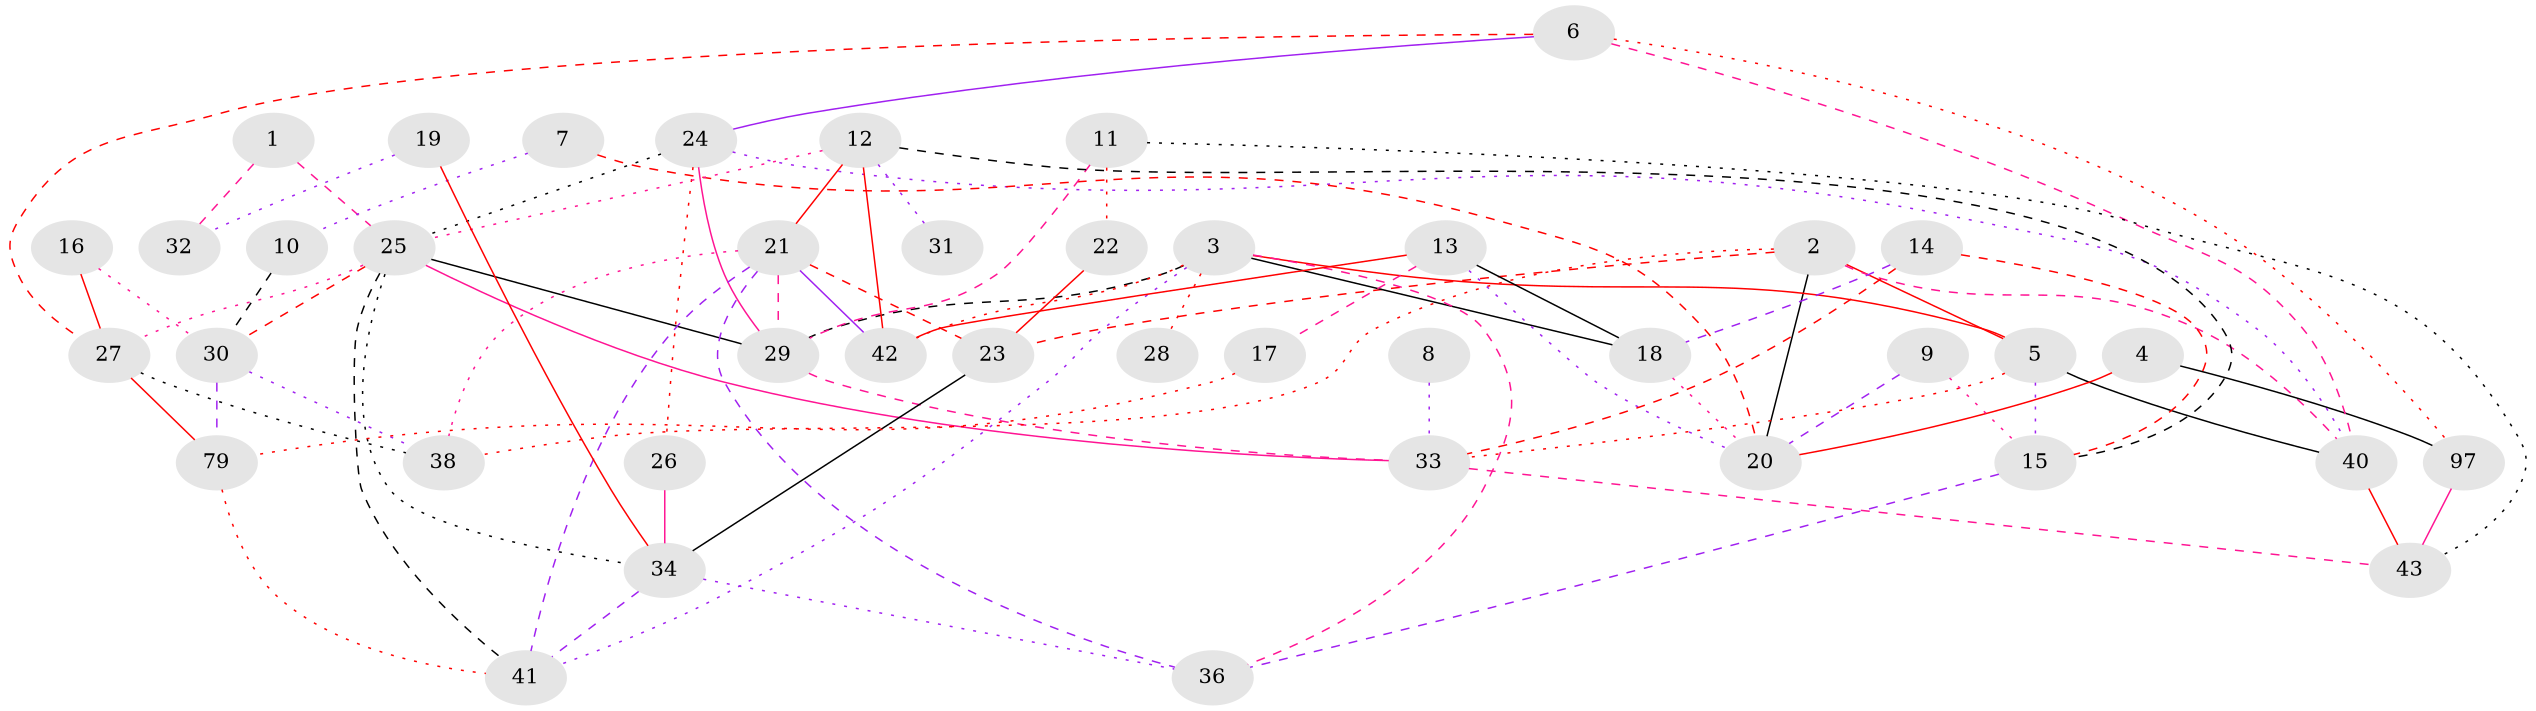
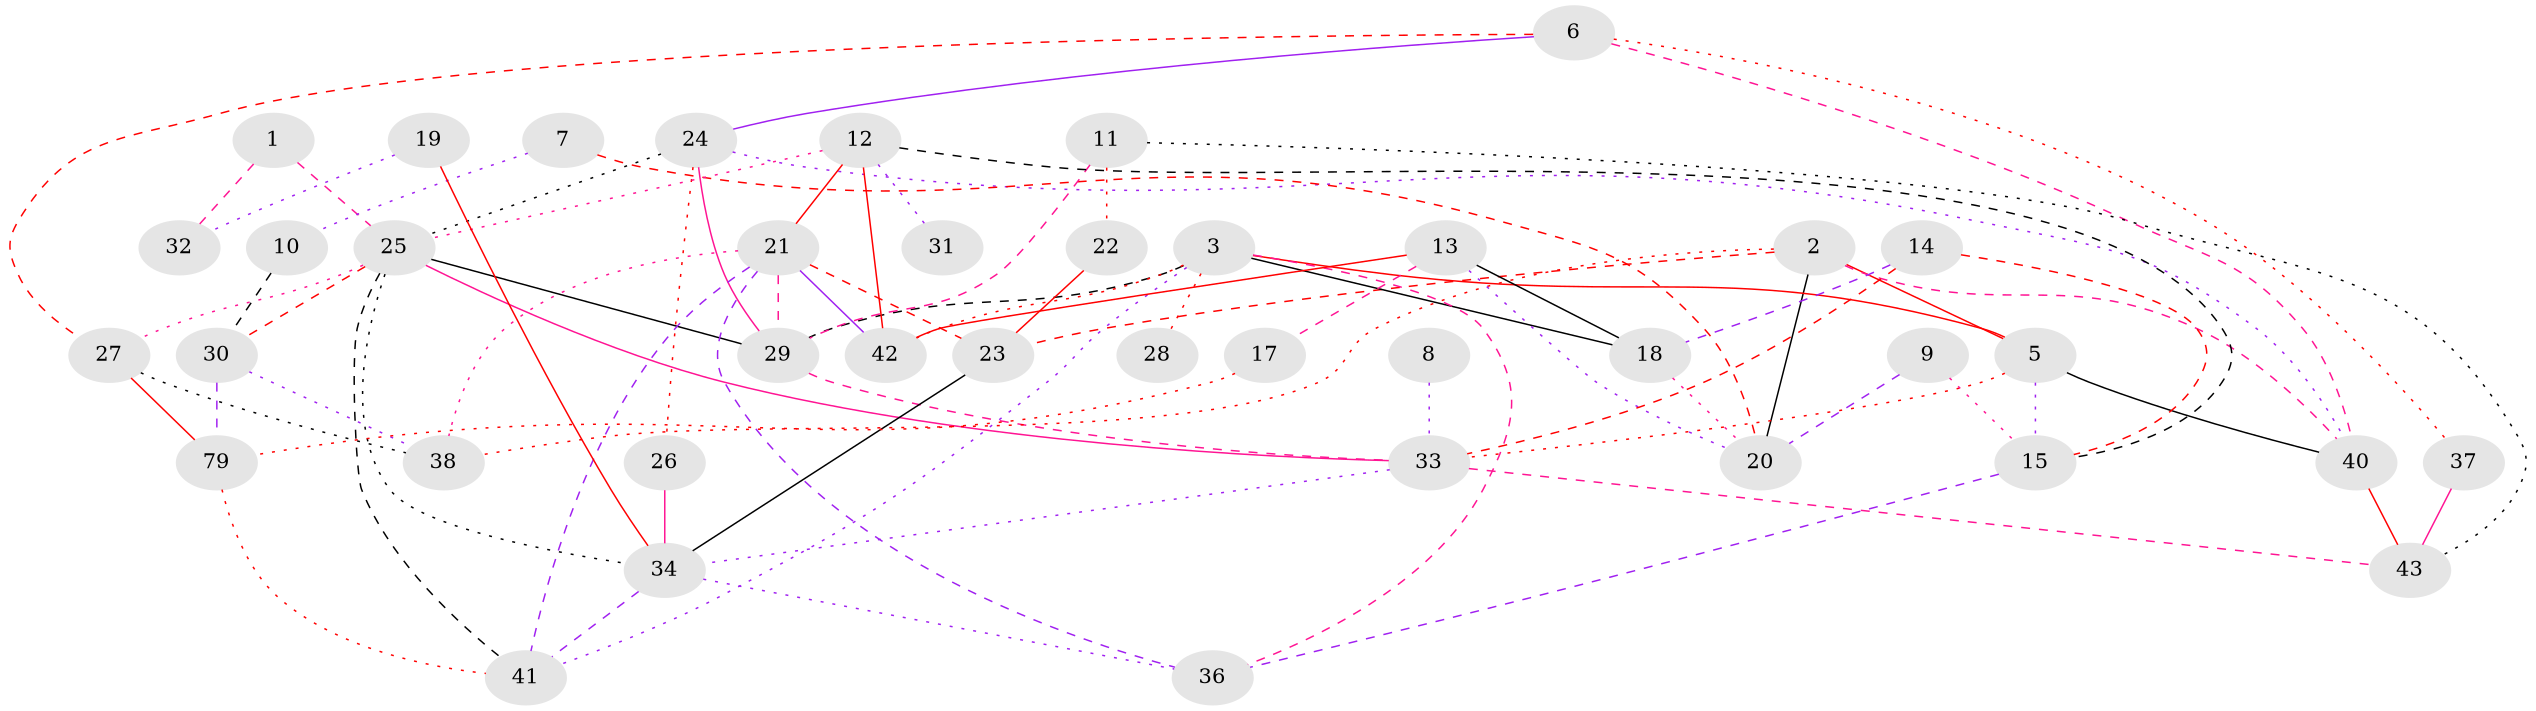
node "16": removed
node "4": removed
node "97": label "97" -> "37"
edge "33" -- "34": added
